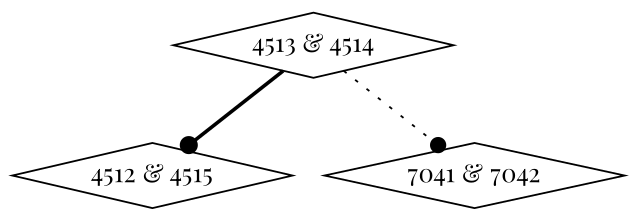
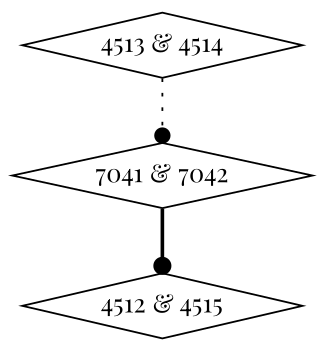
edge "4513 & 4514" -> "4512 & 4515": now "7041 & 7042" -> "4512 & 4515"
